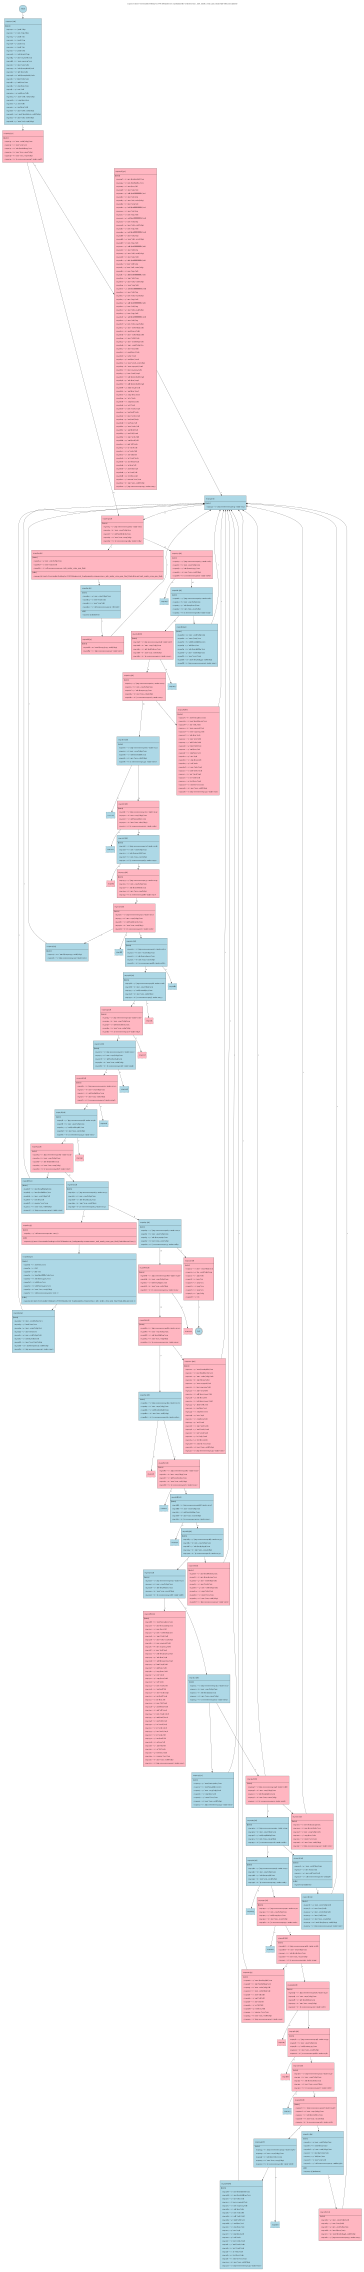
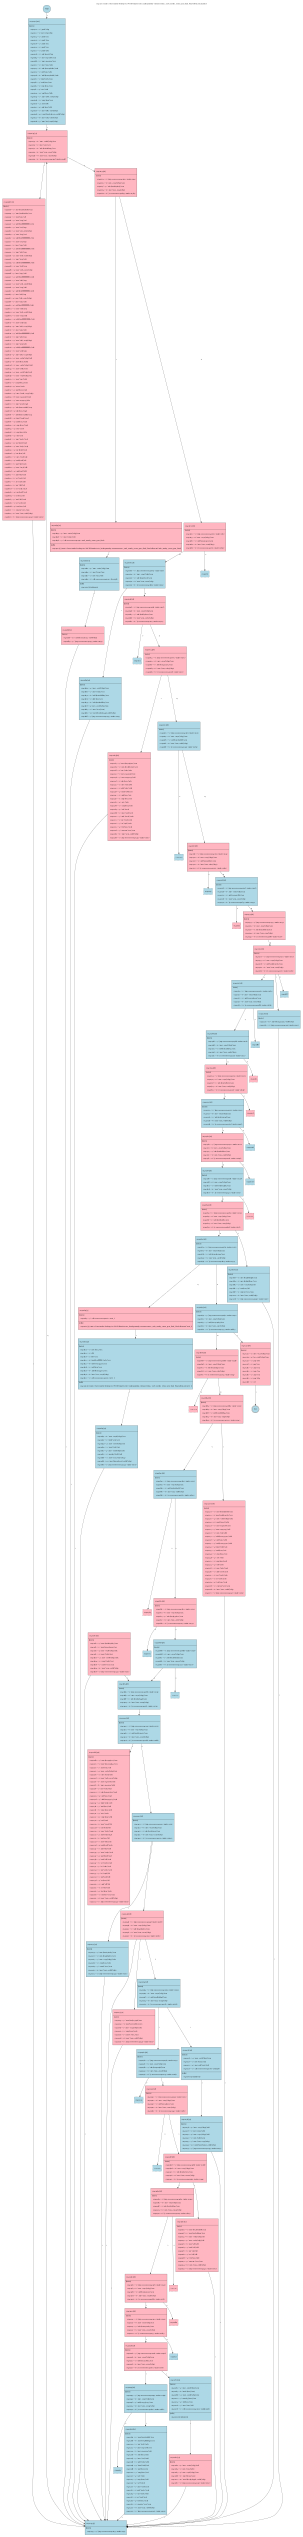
edge "0x402457 [5]" -> "0x401654 [28]": now "0x402457 [5]" -> "0x401634 [32]"
edge "0x4018f4 [28]" -> "0x401cf0 [36]": reversed
